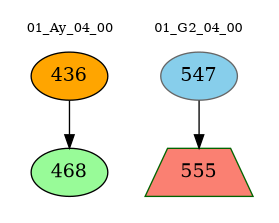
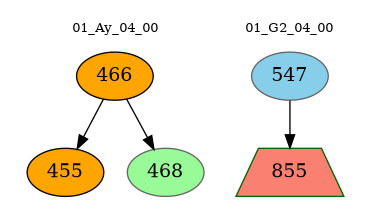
node "436": label "436" -> "466"
node "455": added
node "468": color black -> gray40
node "555": label "555" -> "855"
